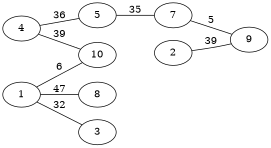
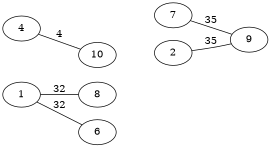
node "5": removed
edge "7" -- "9": label "5" -> "35"
edge "4" -- "10": label "39" -> "4"
edge "9" -- "2": label "39" -> "35"
edge "10" -- "1": removed, label "6"
edge "1" -- "8": label "47" -> "32"
node "3": label "3" -> "6"
